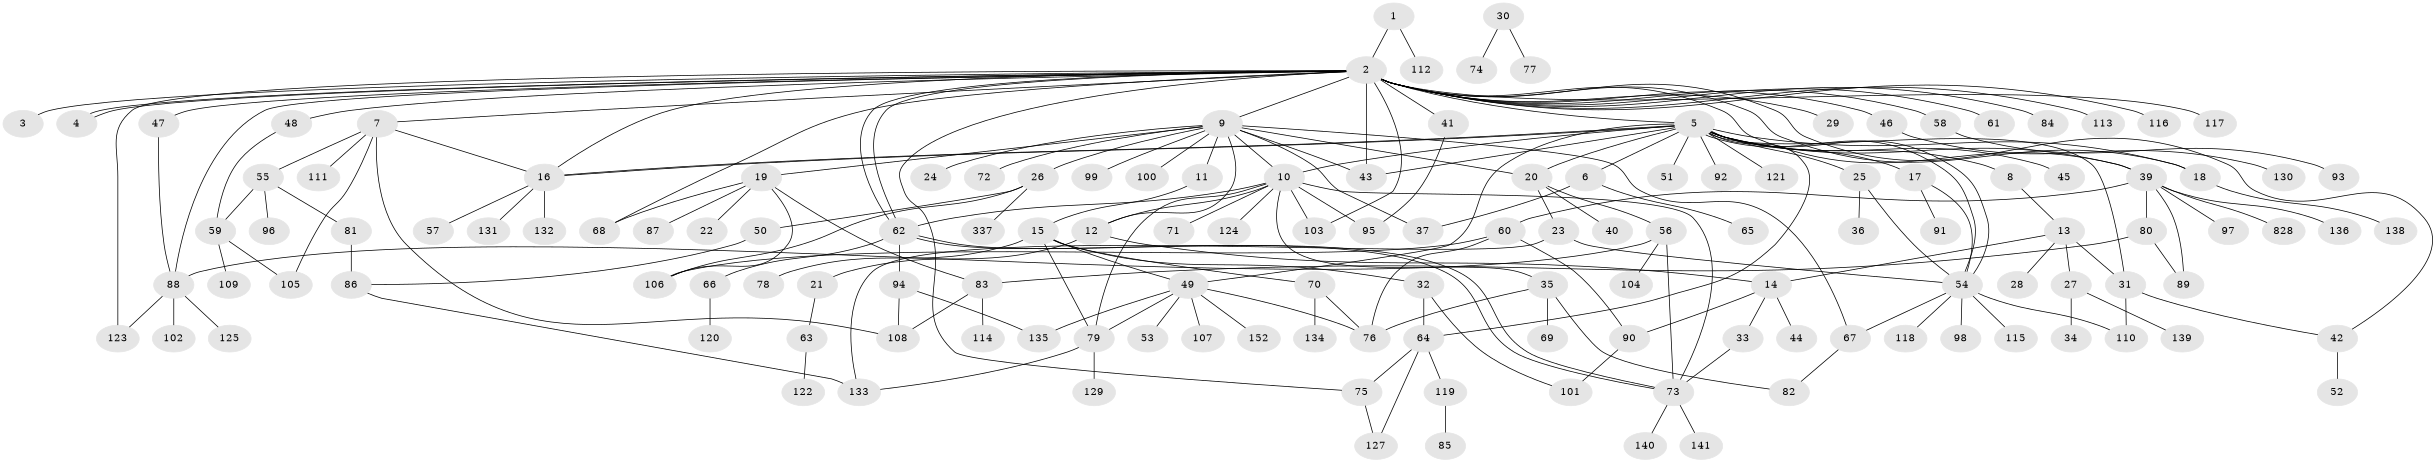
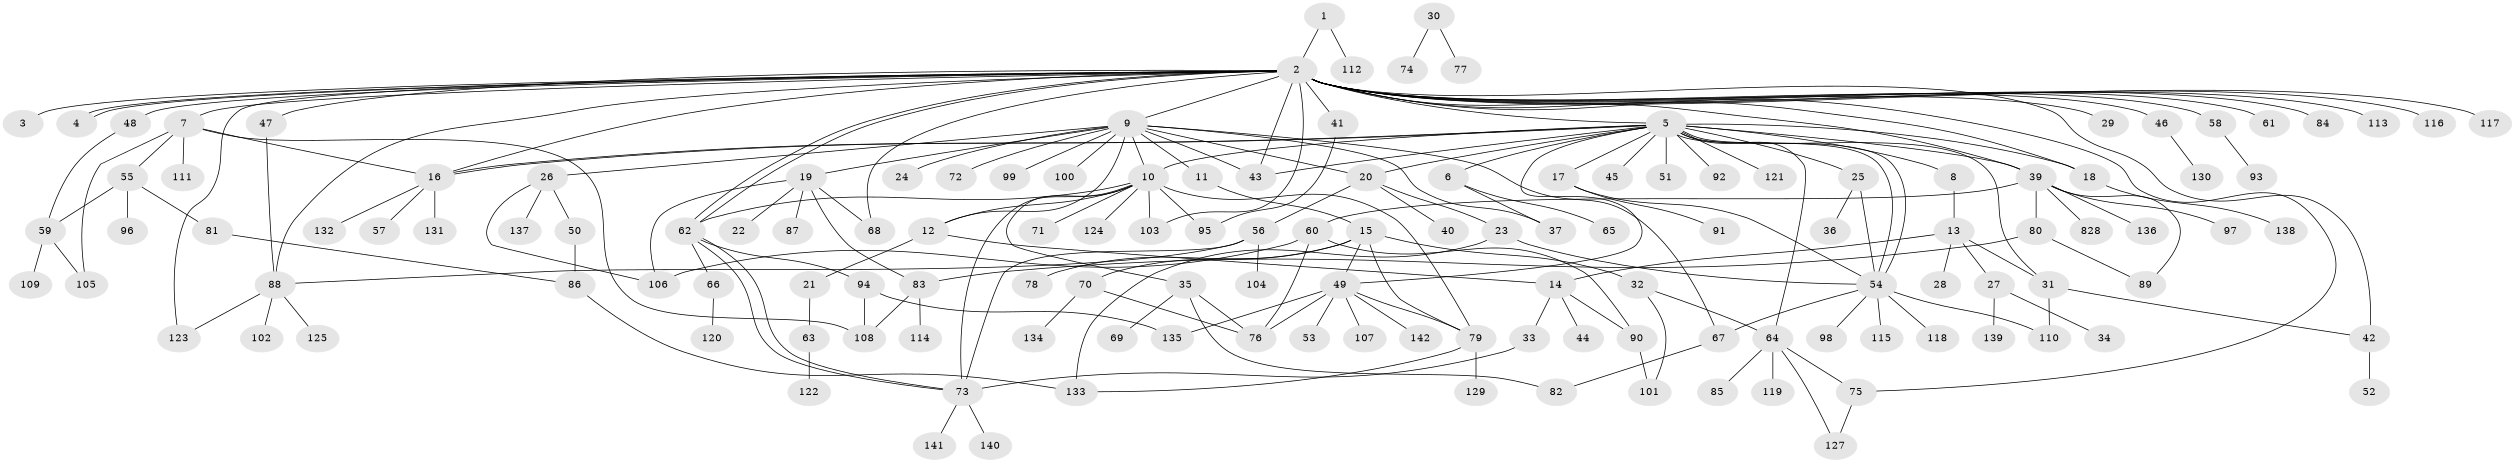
node "337": label "337" -> "137"
node "152": label "152" -> "142"
edge "119" -- "85": now "64" -- "85"
